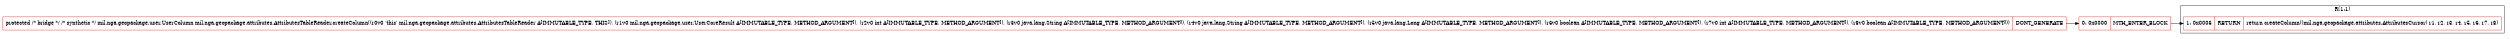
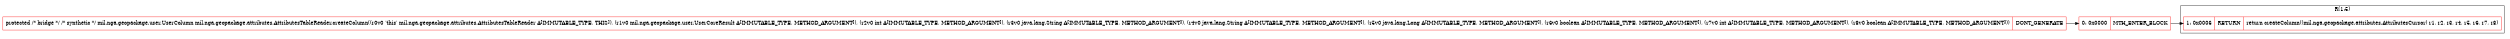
cluster "R(1:1)": label "R(1:1)" -> "R(1:5)"
